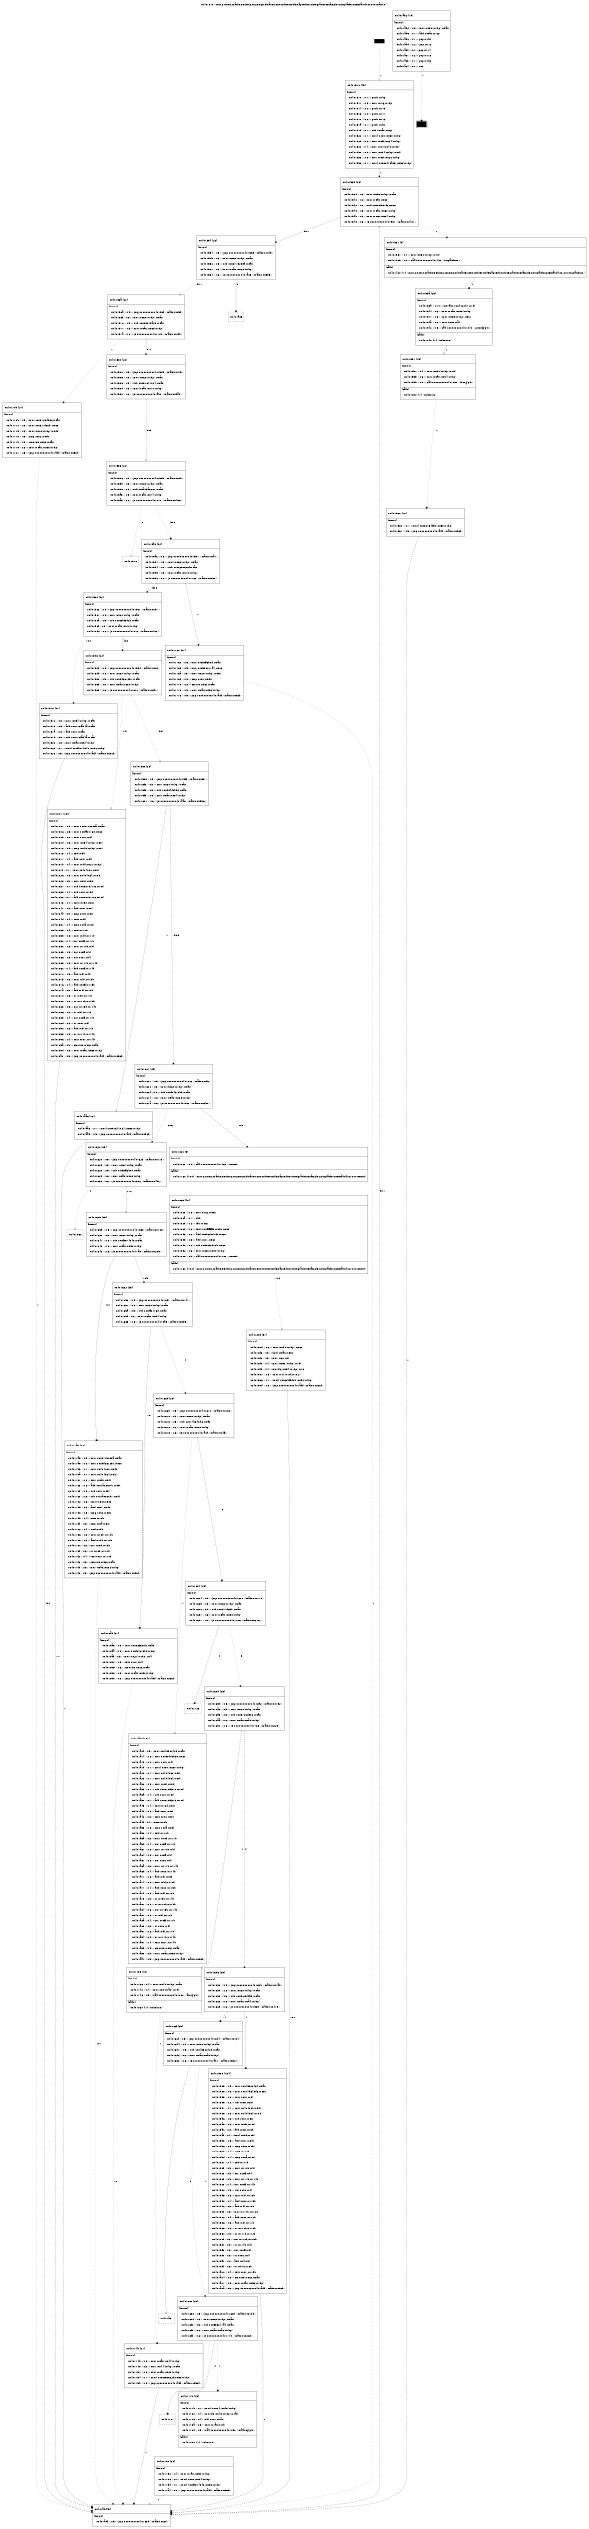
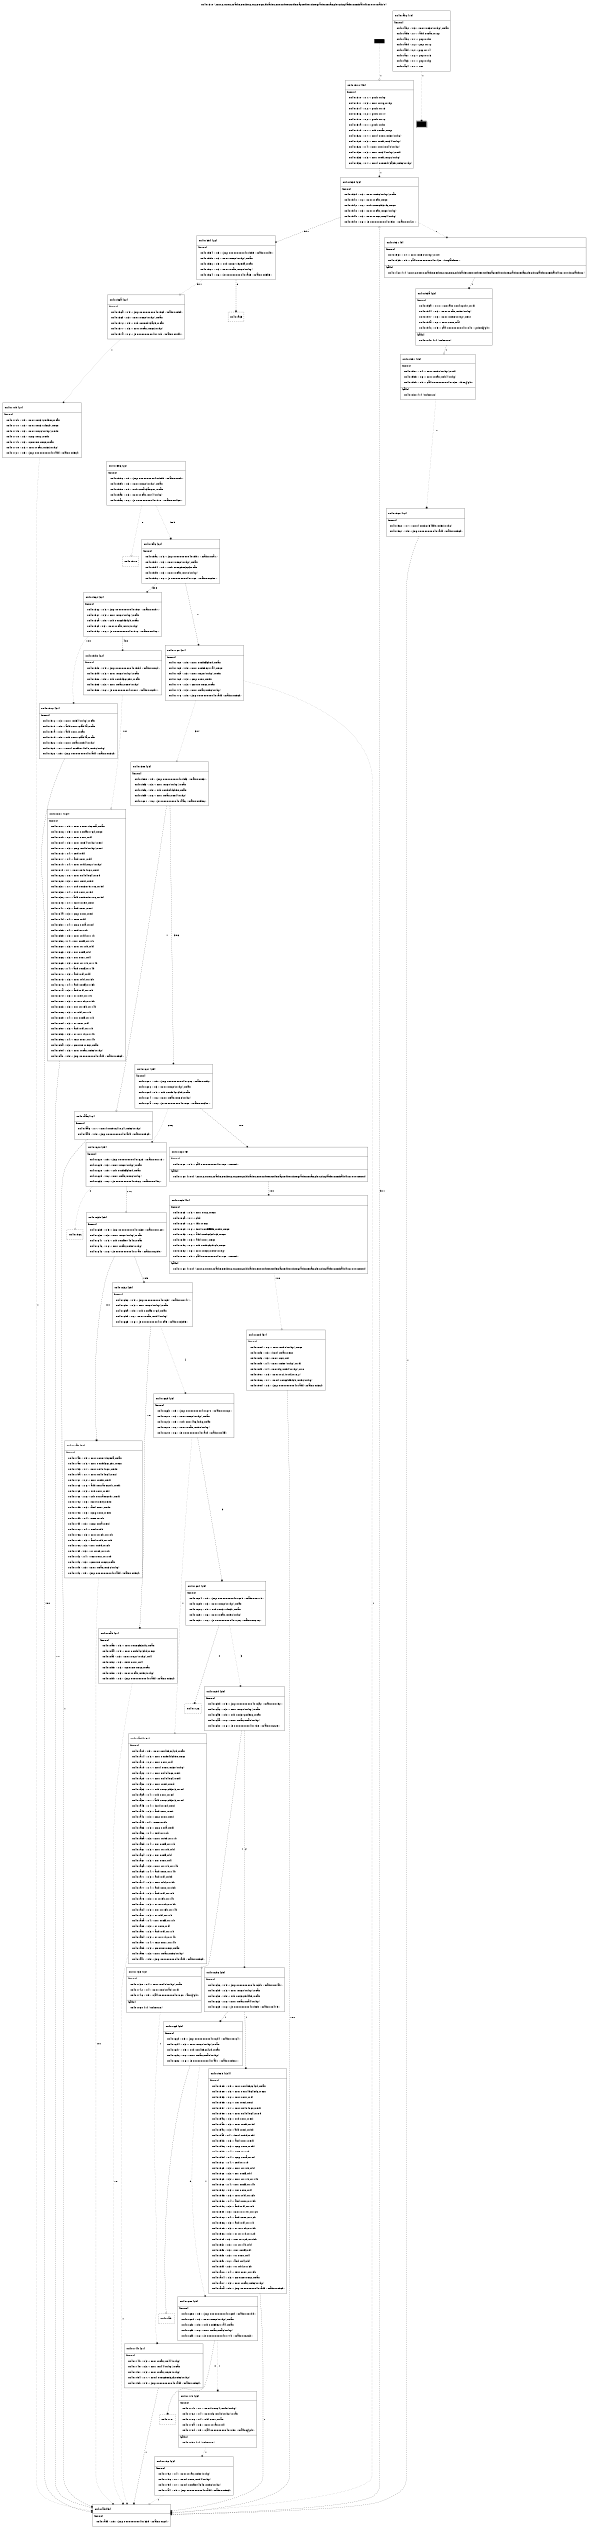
node "0x401580 [22]": removed
edge "0x4015d8 [22]" -> "0x4015ee [25]": now "0x401760 [27]" -> "0x4015ee [25]"
edge "0x4018c0 [5]" -> "0x4018c5 [40]": added, label "100"
edge "0x401801 [164]" -> "0x401adf [5]": arrowhead box -> odot
edge "0x401a0f [151]" -> "0x401adf [5]": added, label "1"
edge "0x40177b [23]" -> "0x401792 [23]": added, label "1"
